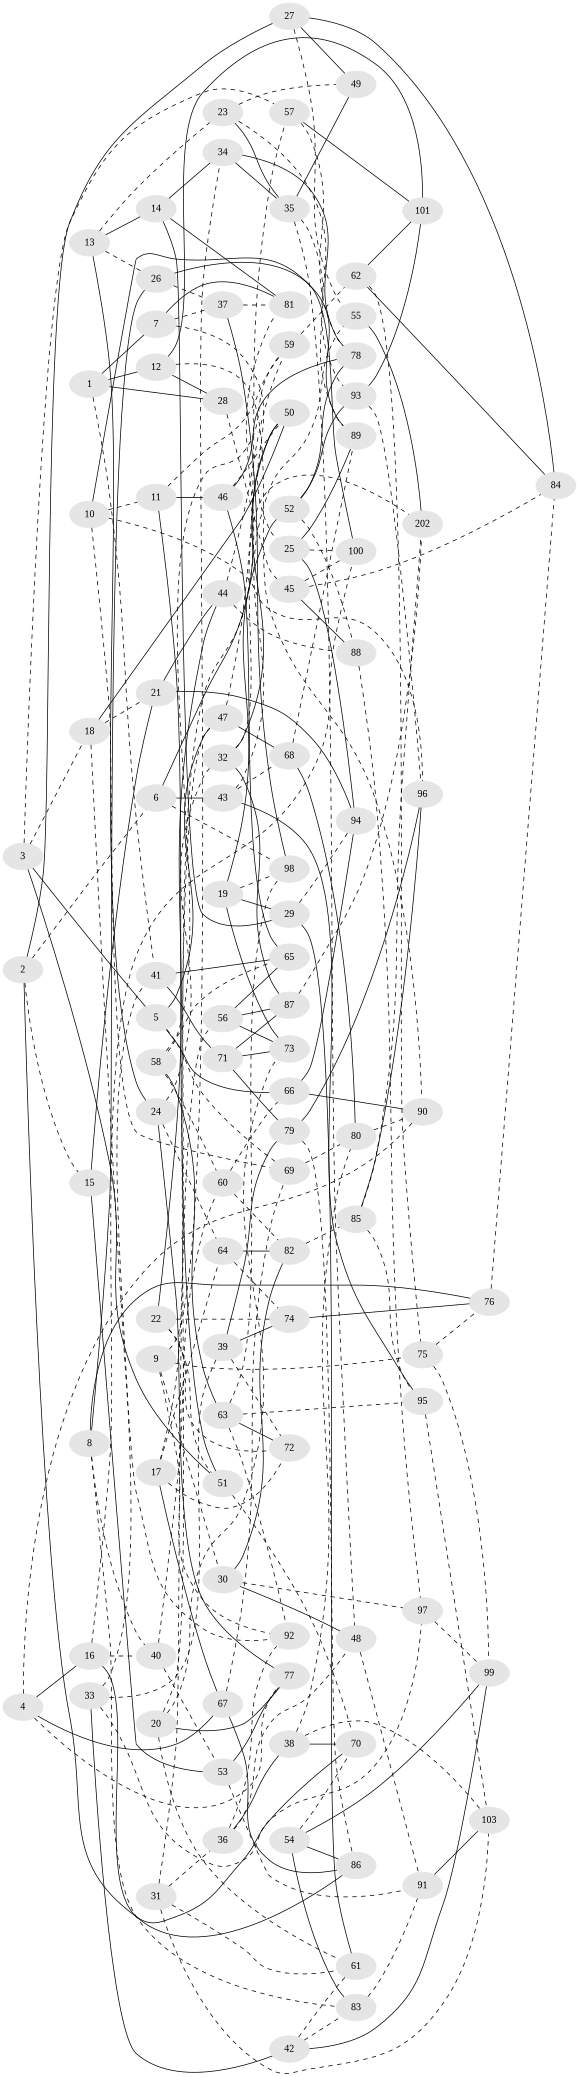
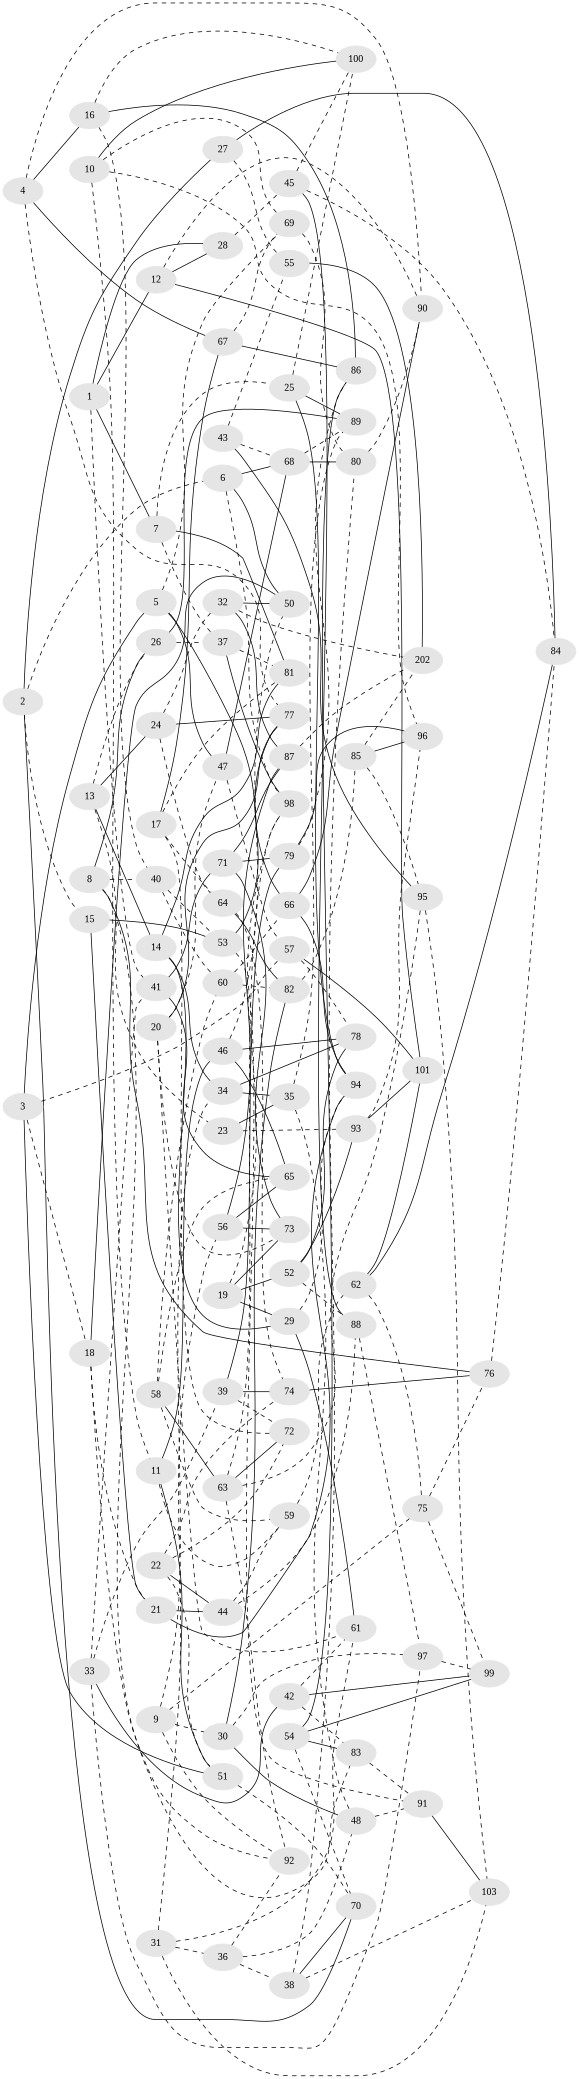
node "49": removed
edge "6" -- "43": now "6" -- "68"
edge "38" -- "36": style solid -> dashed
